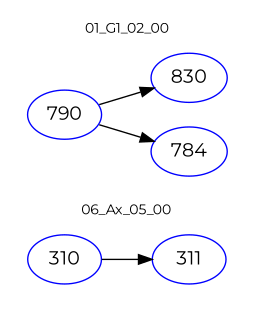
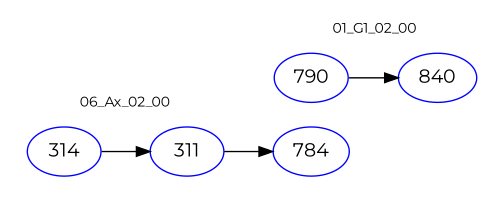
node "830": label "830" -> "840"
edge "790" -> "784": now "311" -> "784"
cluster "06_Ax_05_00": label "06_Ax_05_00" -> "06_Ax_02_00"
node "310": label "310" -> "314"
